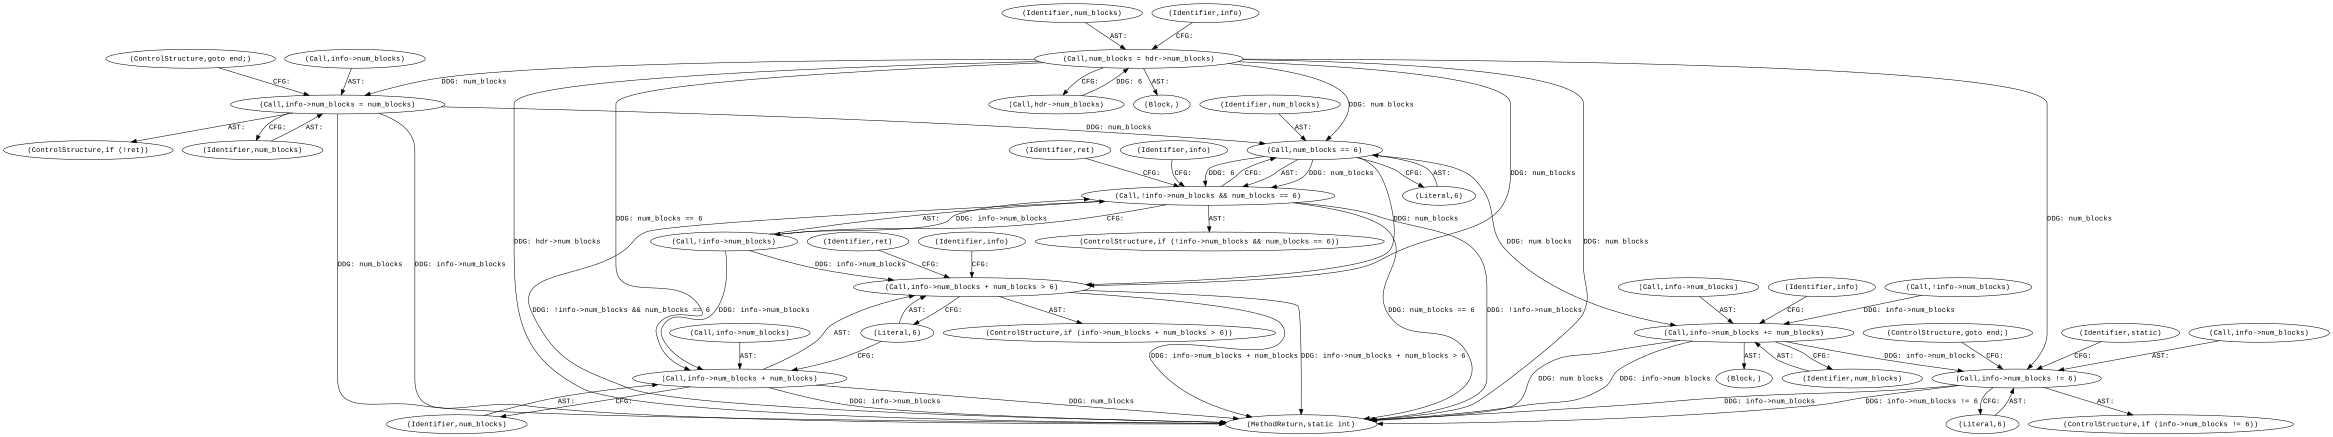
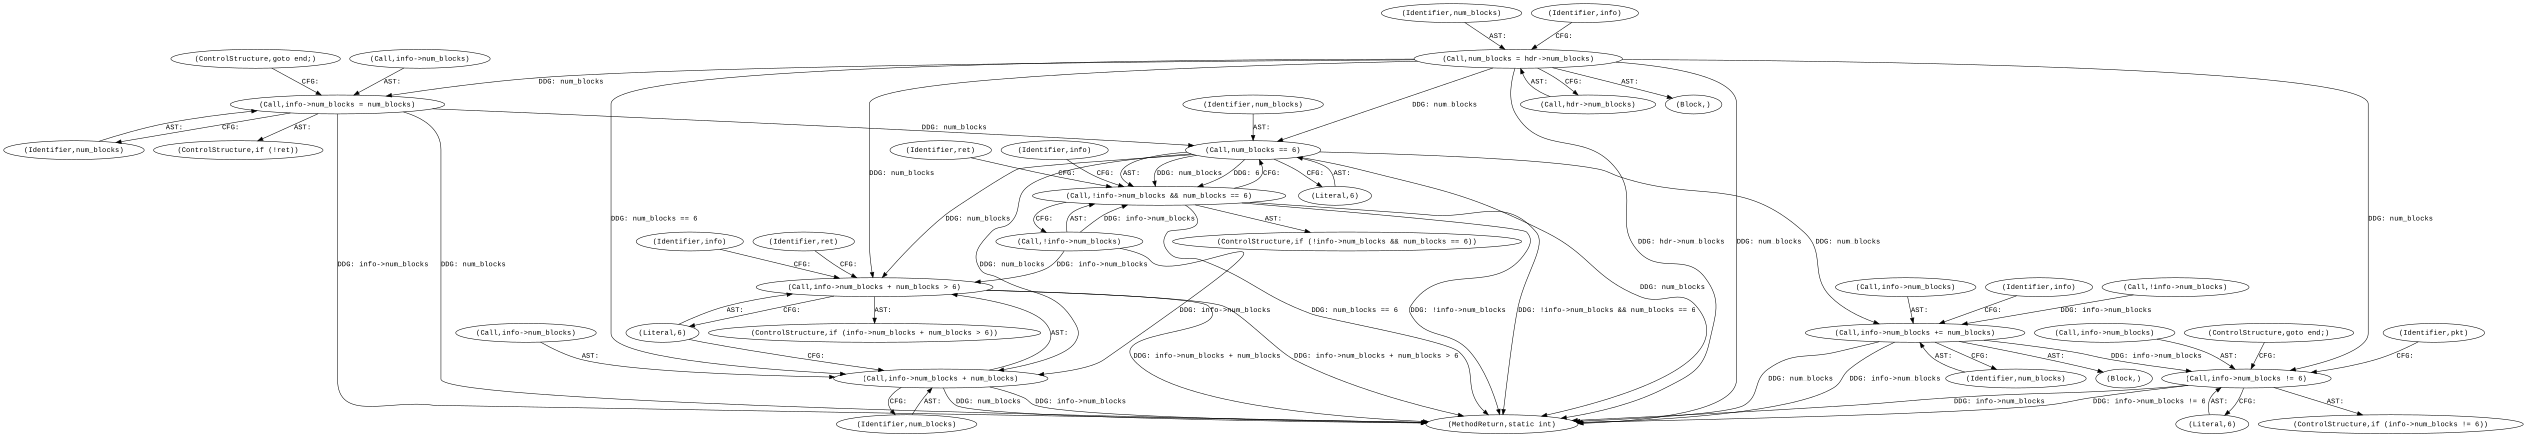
edge "(Call,hdr->num_blocks)" -> "(Call,num_blocks = hdr->num_blocks)": label "DDG: 6" -> "AST: "
edge "(Call,num_blocks == 6)" -> "(Call,info->num_blocks + num_blocks)": added, label "DDG: num_blocks"
edge "(Call,num_blocks == 6)" -> "(MethodReturn,static int)": added, label "DDG: num_blocks"
node "(Identifier,static)": label "(Identifier,static)" -> "(Identifier,pkt)"
